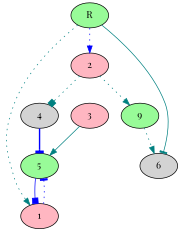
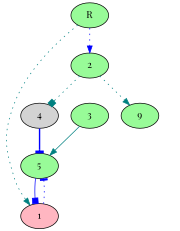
node "2": fillcolor lightpink -> palegreen
node "3": fillcolor lightpink -> palegreen
node "6": removed
